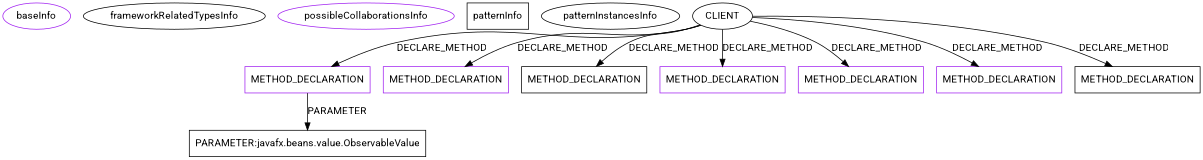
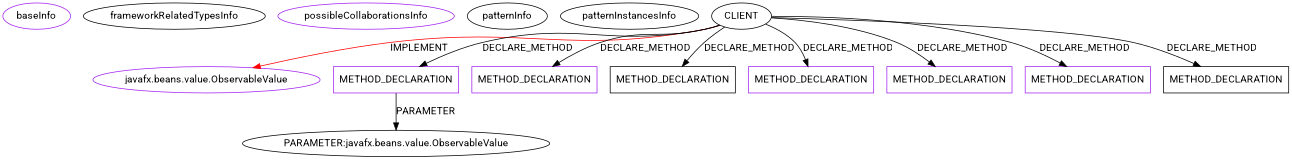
node "patternInfo": shape box -> ellipse
node "javafx.beans.value.ObservableValue": added
node "PARAMETER:javafx.beans.value.ObservableValue": shape box -> ellipse
